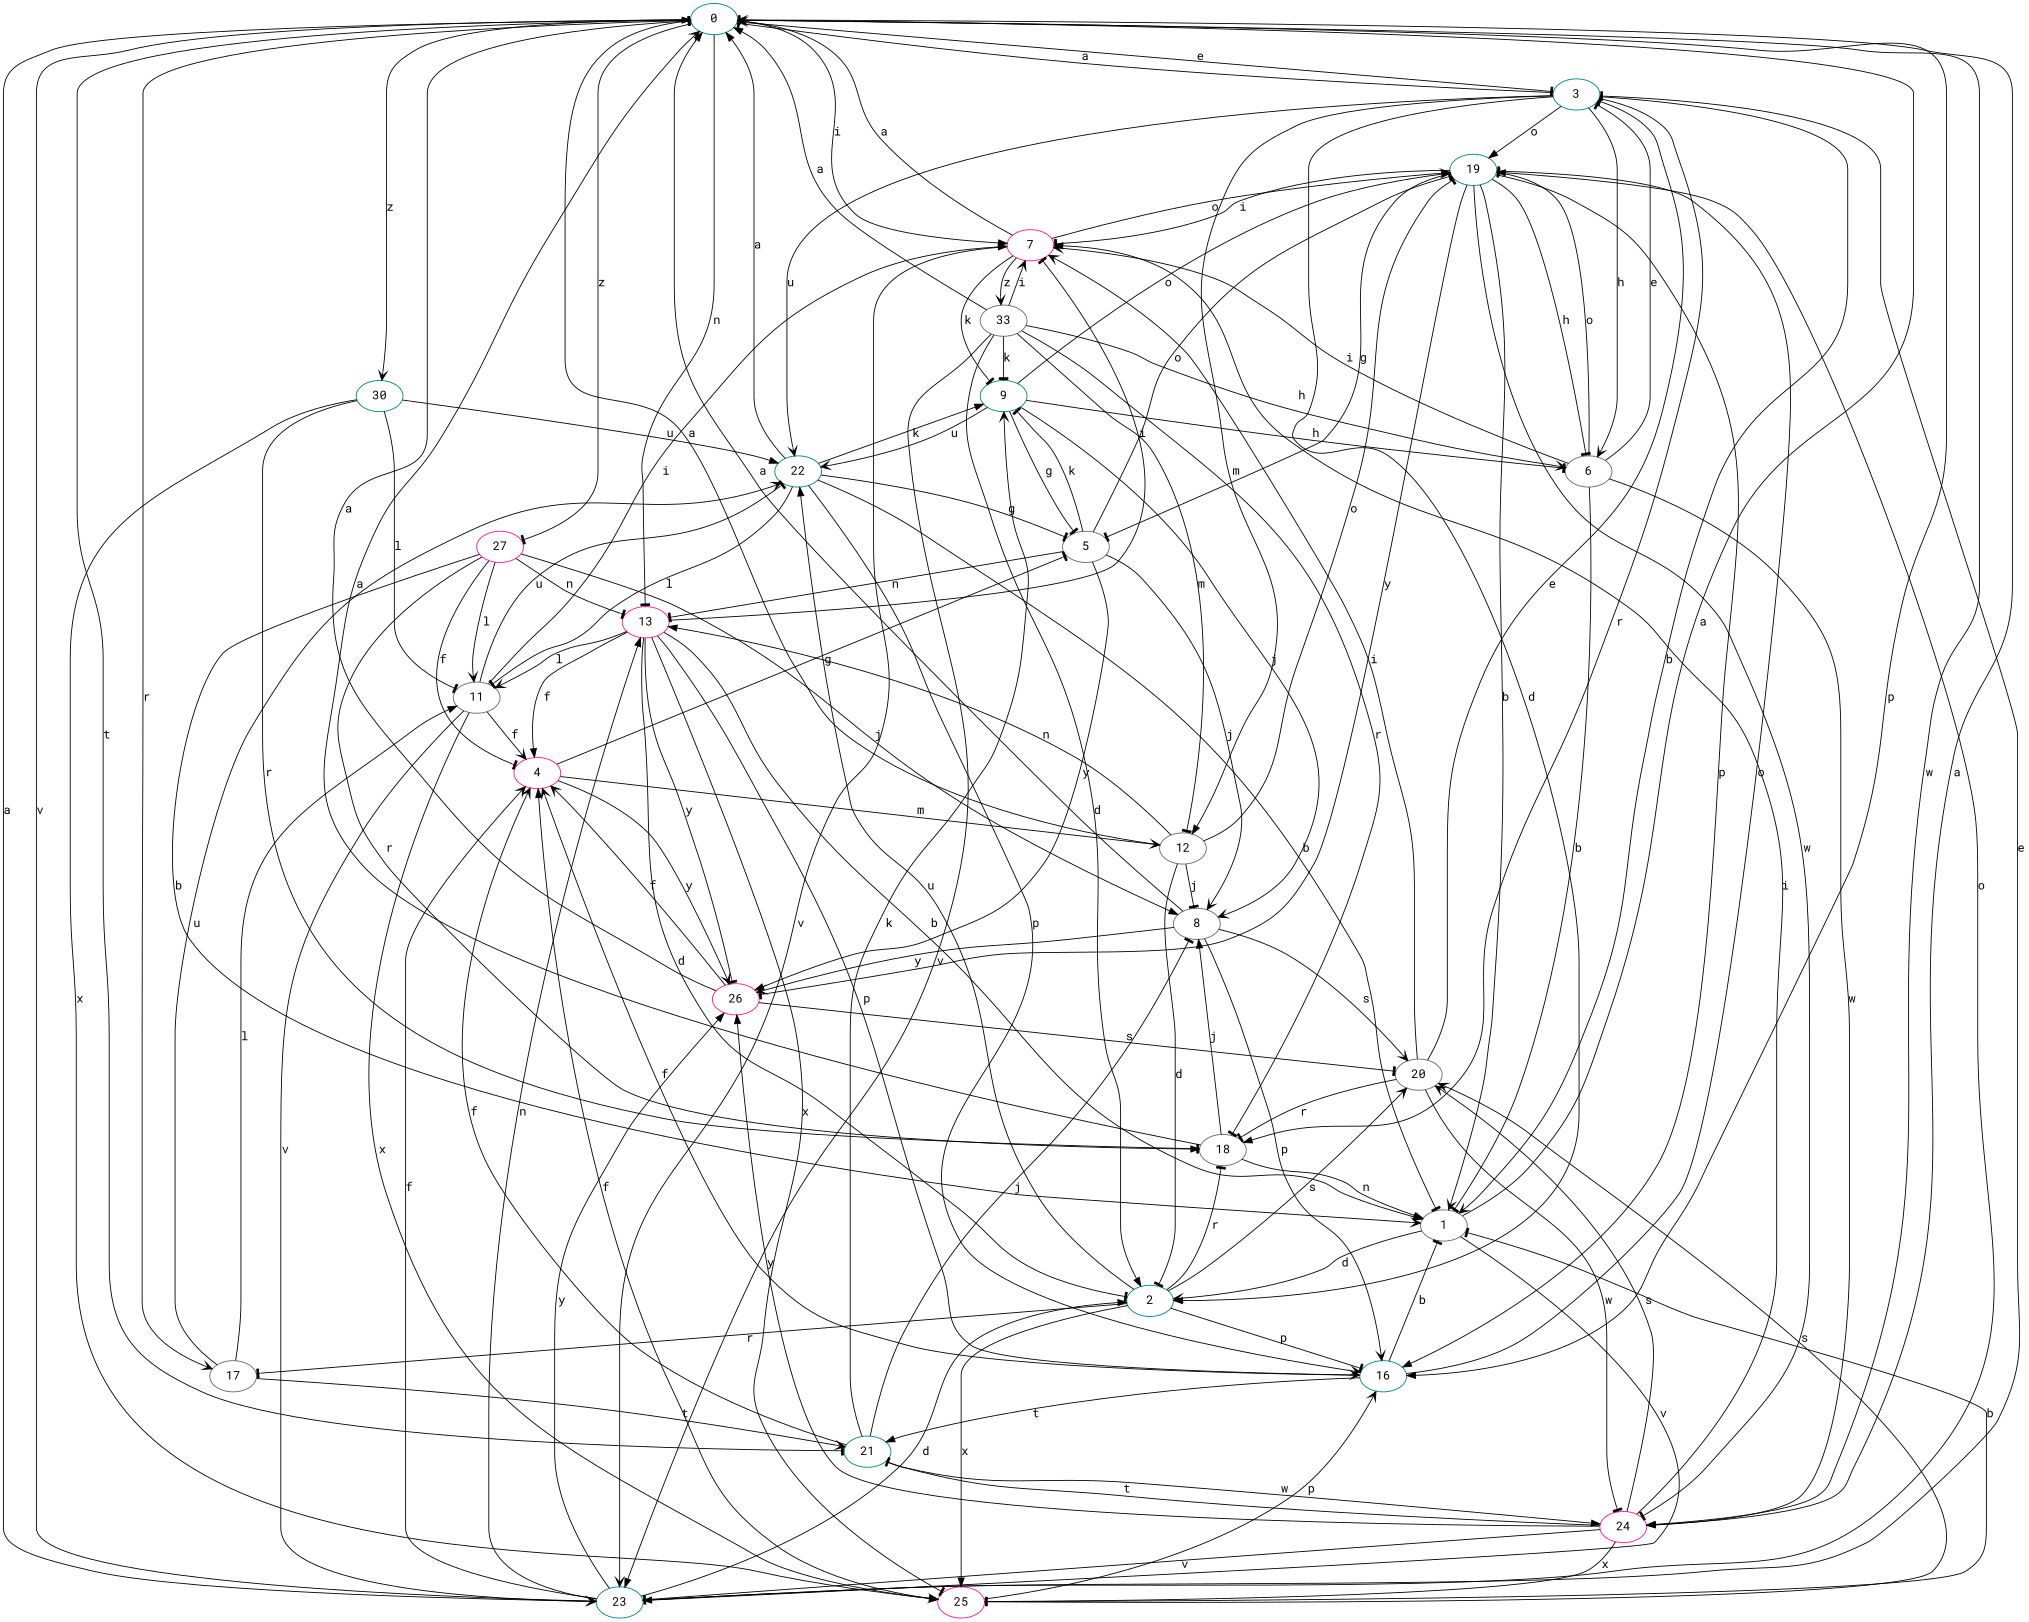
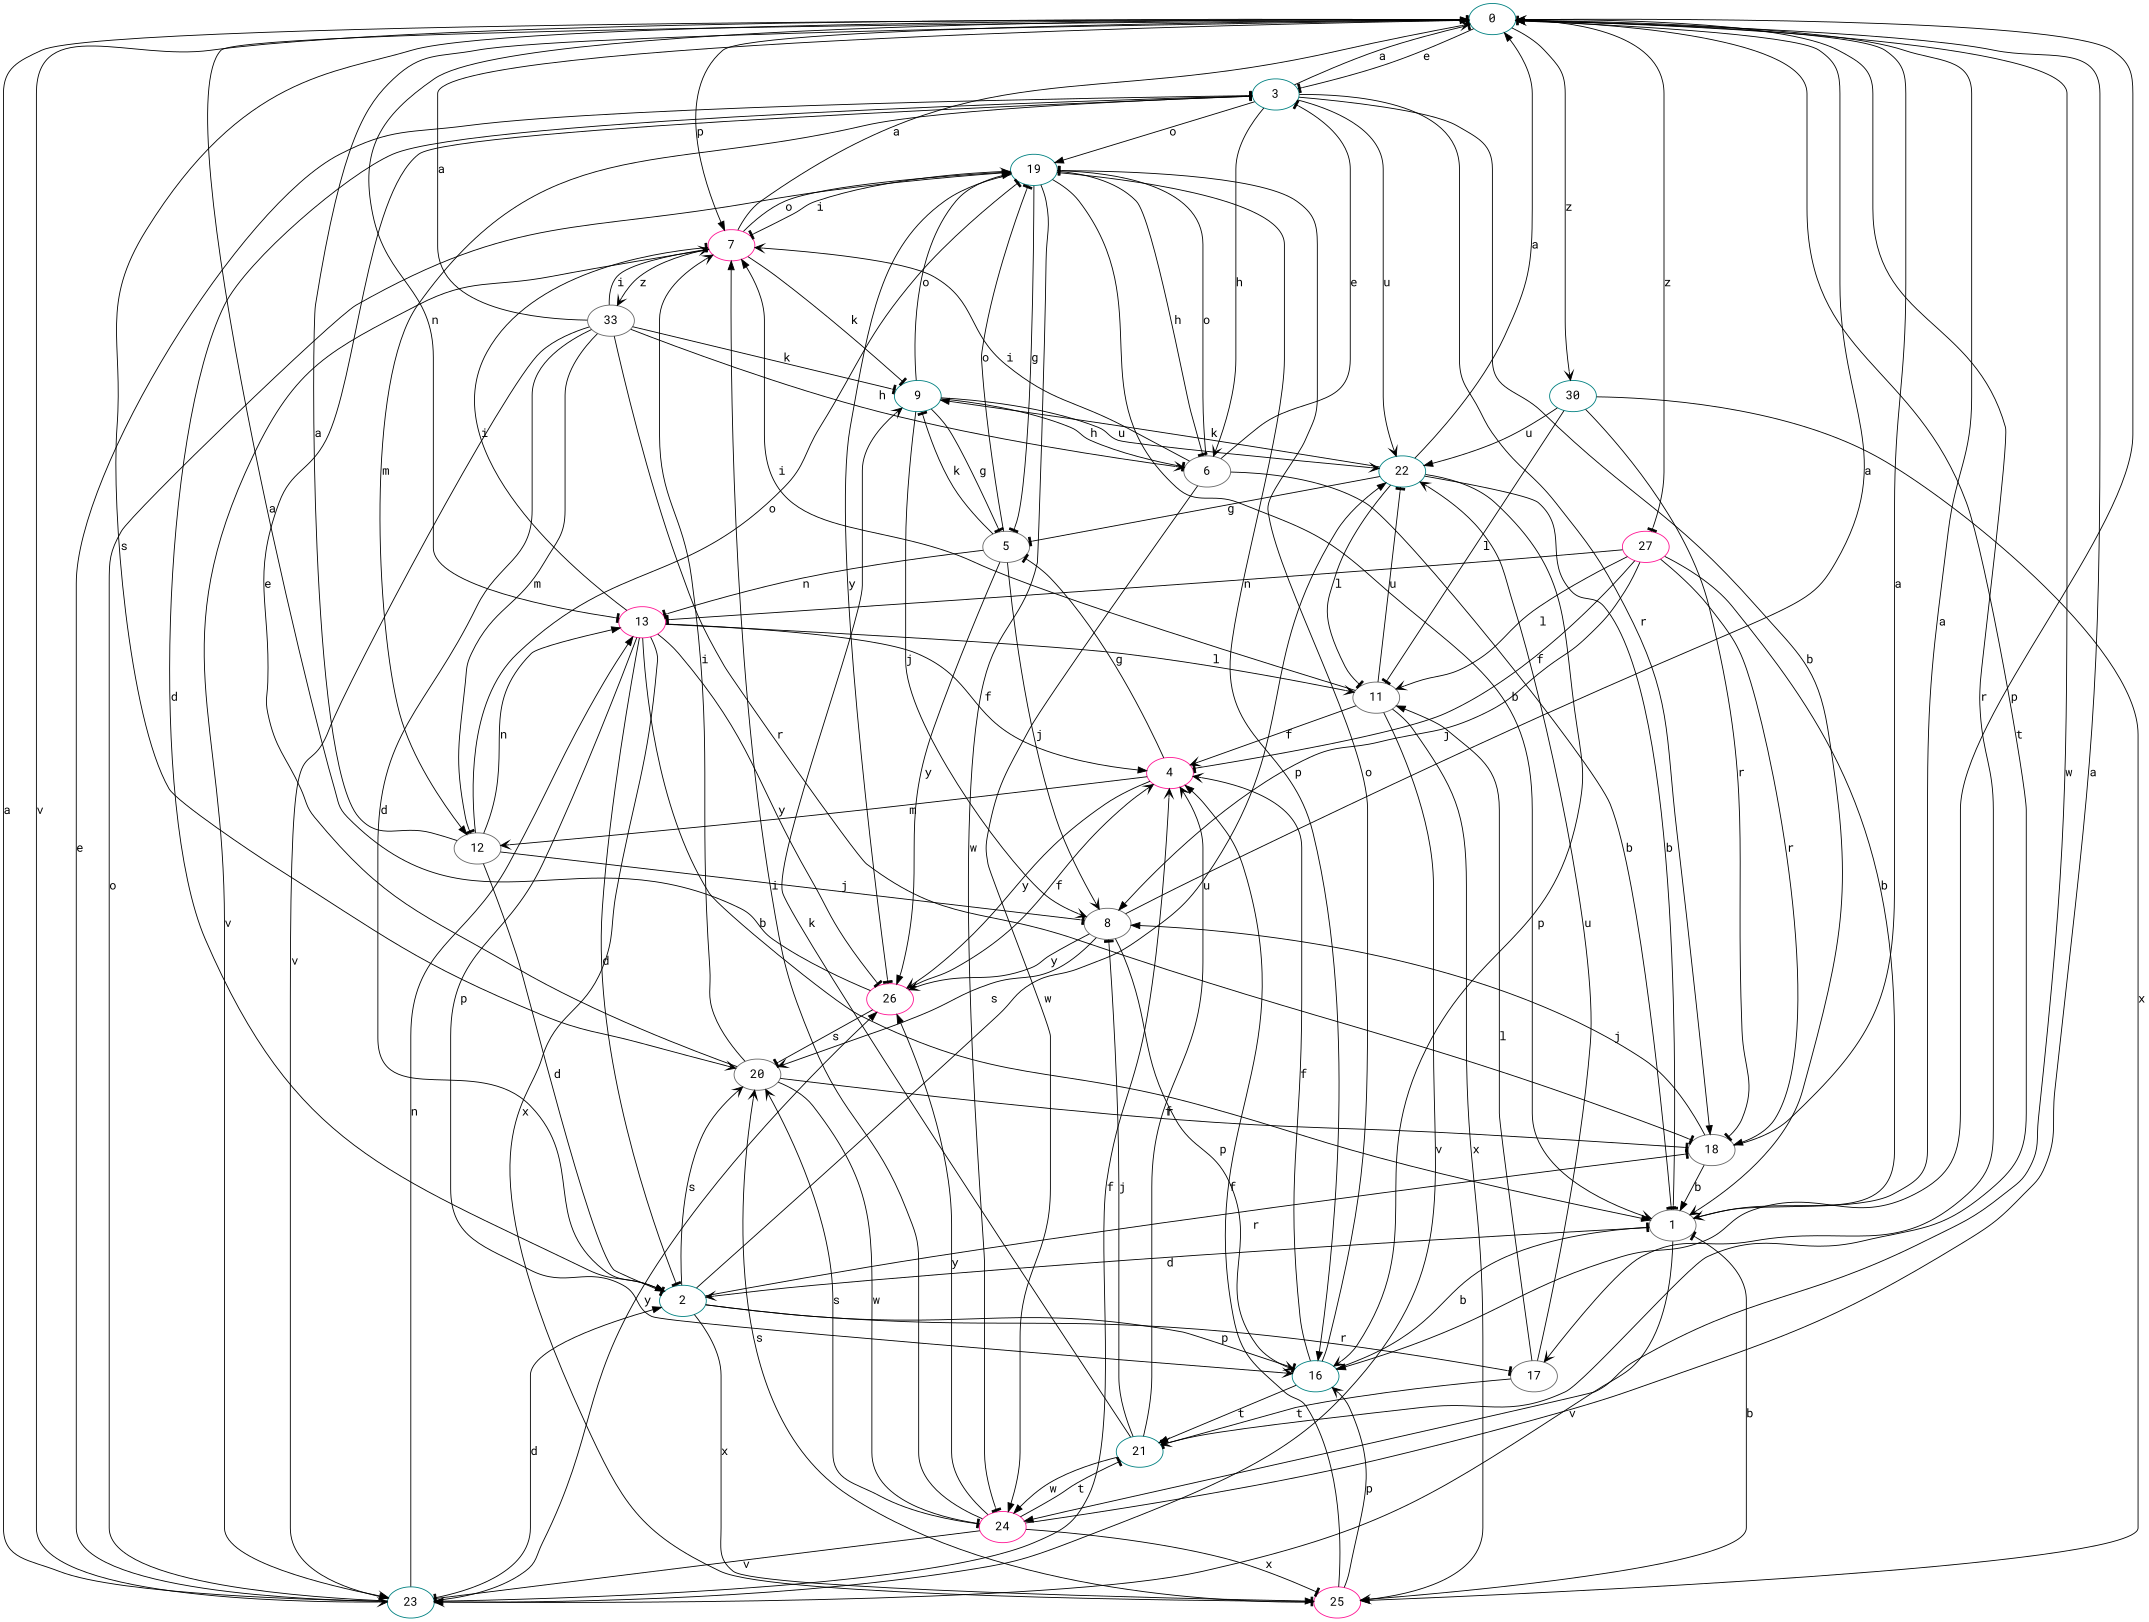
edge "0" -> "7": label "i" -> "p"
edge "0" -> "20": added, label "s"
edge "18" -> "1": label "n" -> "b"
